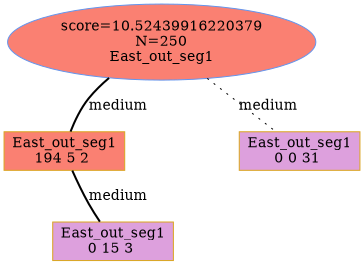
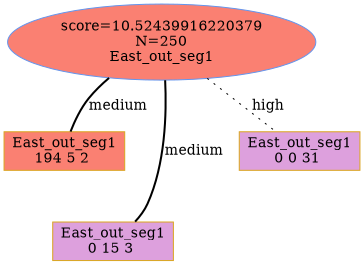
edge "score=10.52439916220379 N=250 East_out_seg1" -- "East_out_seg1 0 0 31": label "medium" -> "high"
edge "East_out_seg1 194 5 2" -- "East_out_seg1 0 15 3": now "score=10.52439916220379 N=250 East_out_seg1" -- "East_out_seg1 0 15 3"
